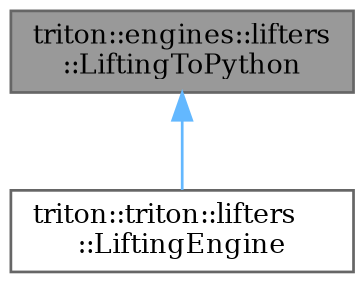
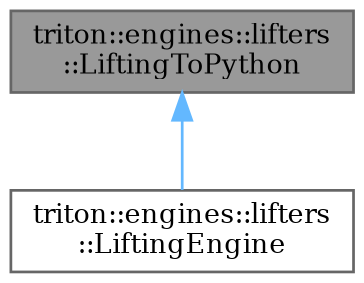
node "triton::triton::lifters ::LiftingEngine": label "triton::triton::lifters ::LiftingEngine" -> "triton::engines::lifters ::LiftingEngine"
